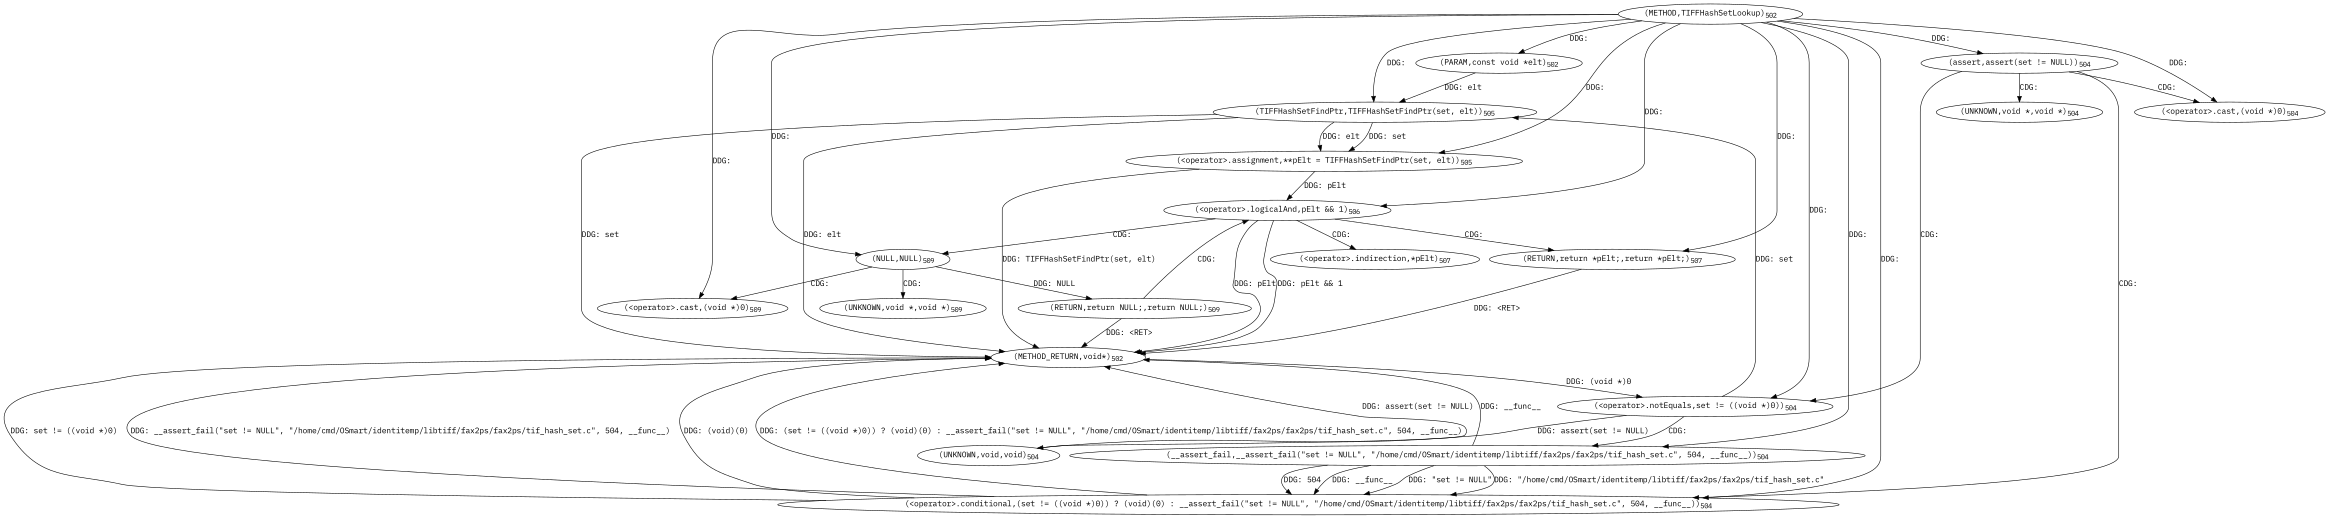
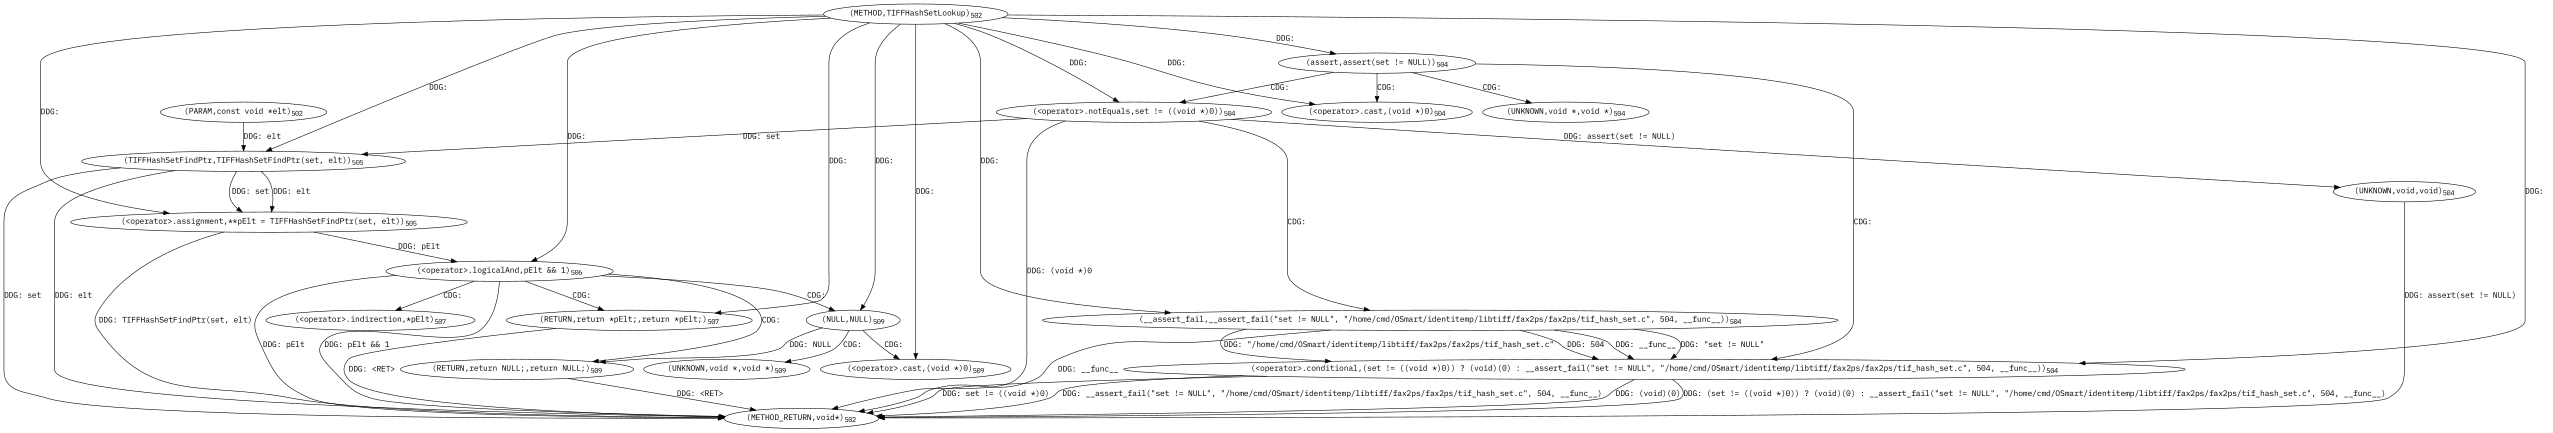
edge "(METHOD,TIFFHashSetLookup)" -> "(PARAM,const void *elt)": removed, label "DDG:"
edge "(RETURN,return NULL;,return NULL;)" -> "(<operator>.logicalAnd,pElt && 1)": reversed
edge "(METHOD_RETURN,void*)" -> "(<operator>.notEquals,set != ((void *)0))": reversed
